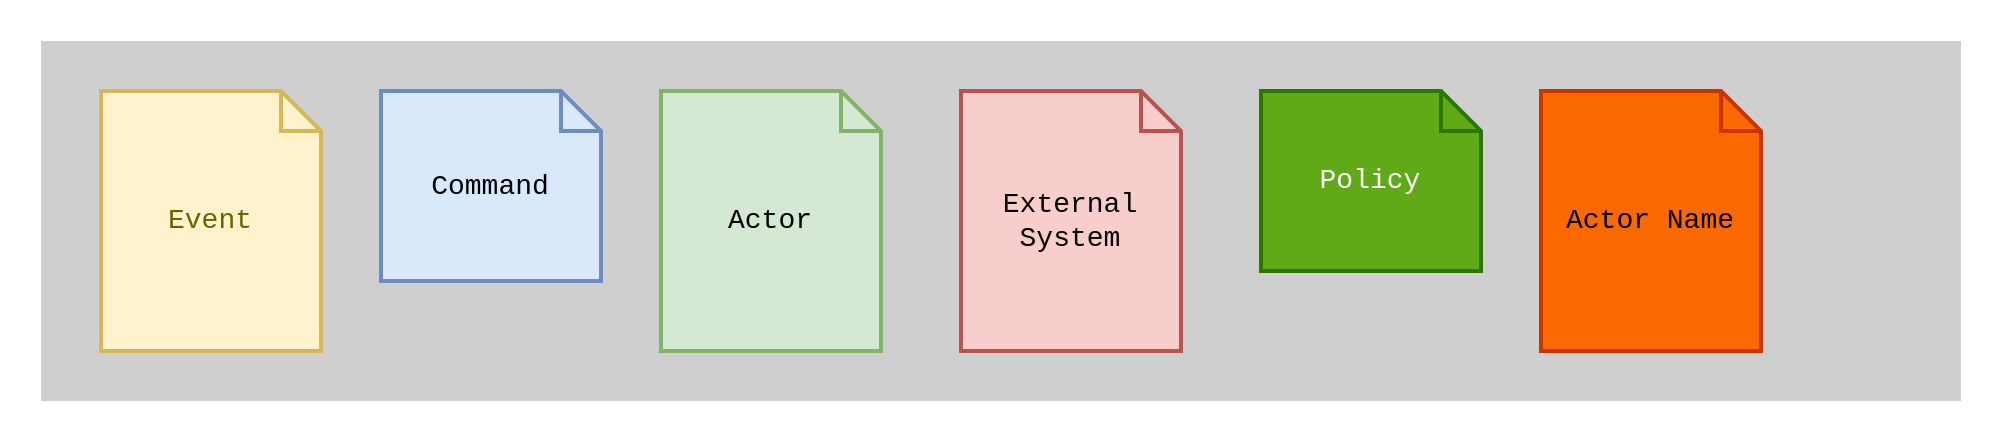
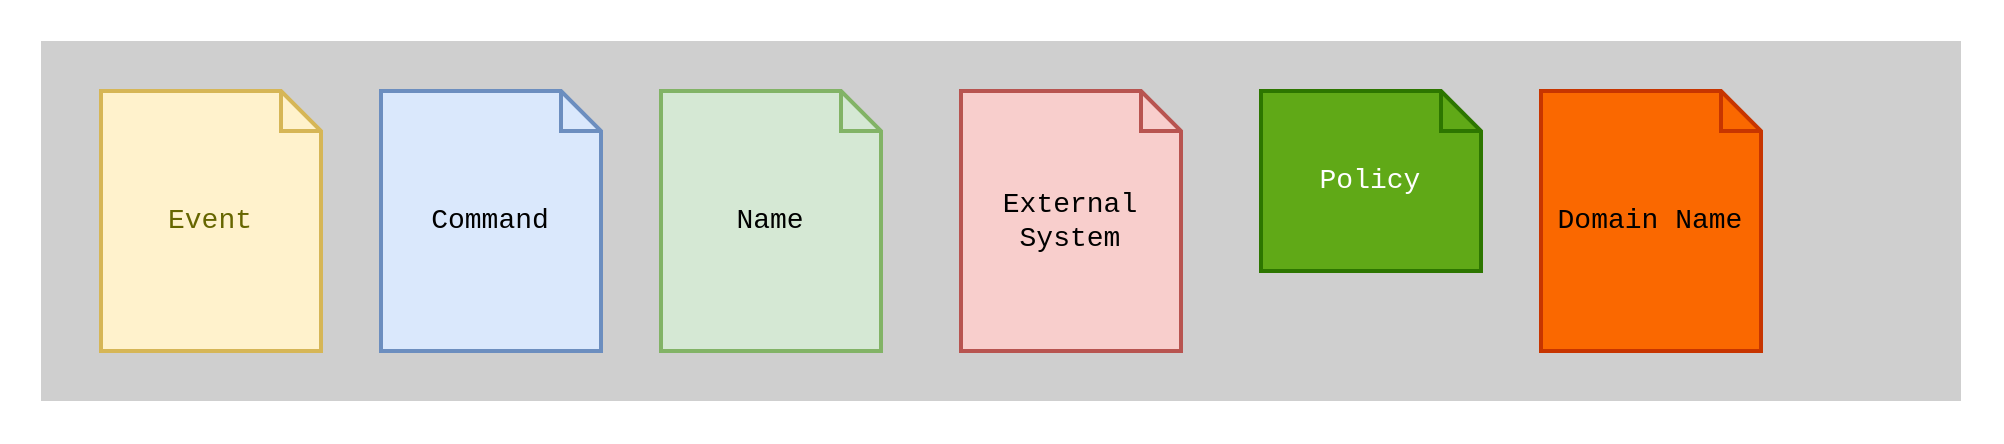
node "Command": size 220x190 -> 220x260
node "Actor": label "Actor" -> "Name"
node "Actor Name": label "Actor Name" -> "Domain Name"
